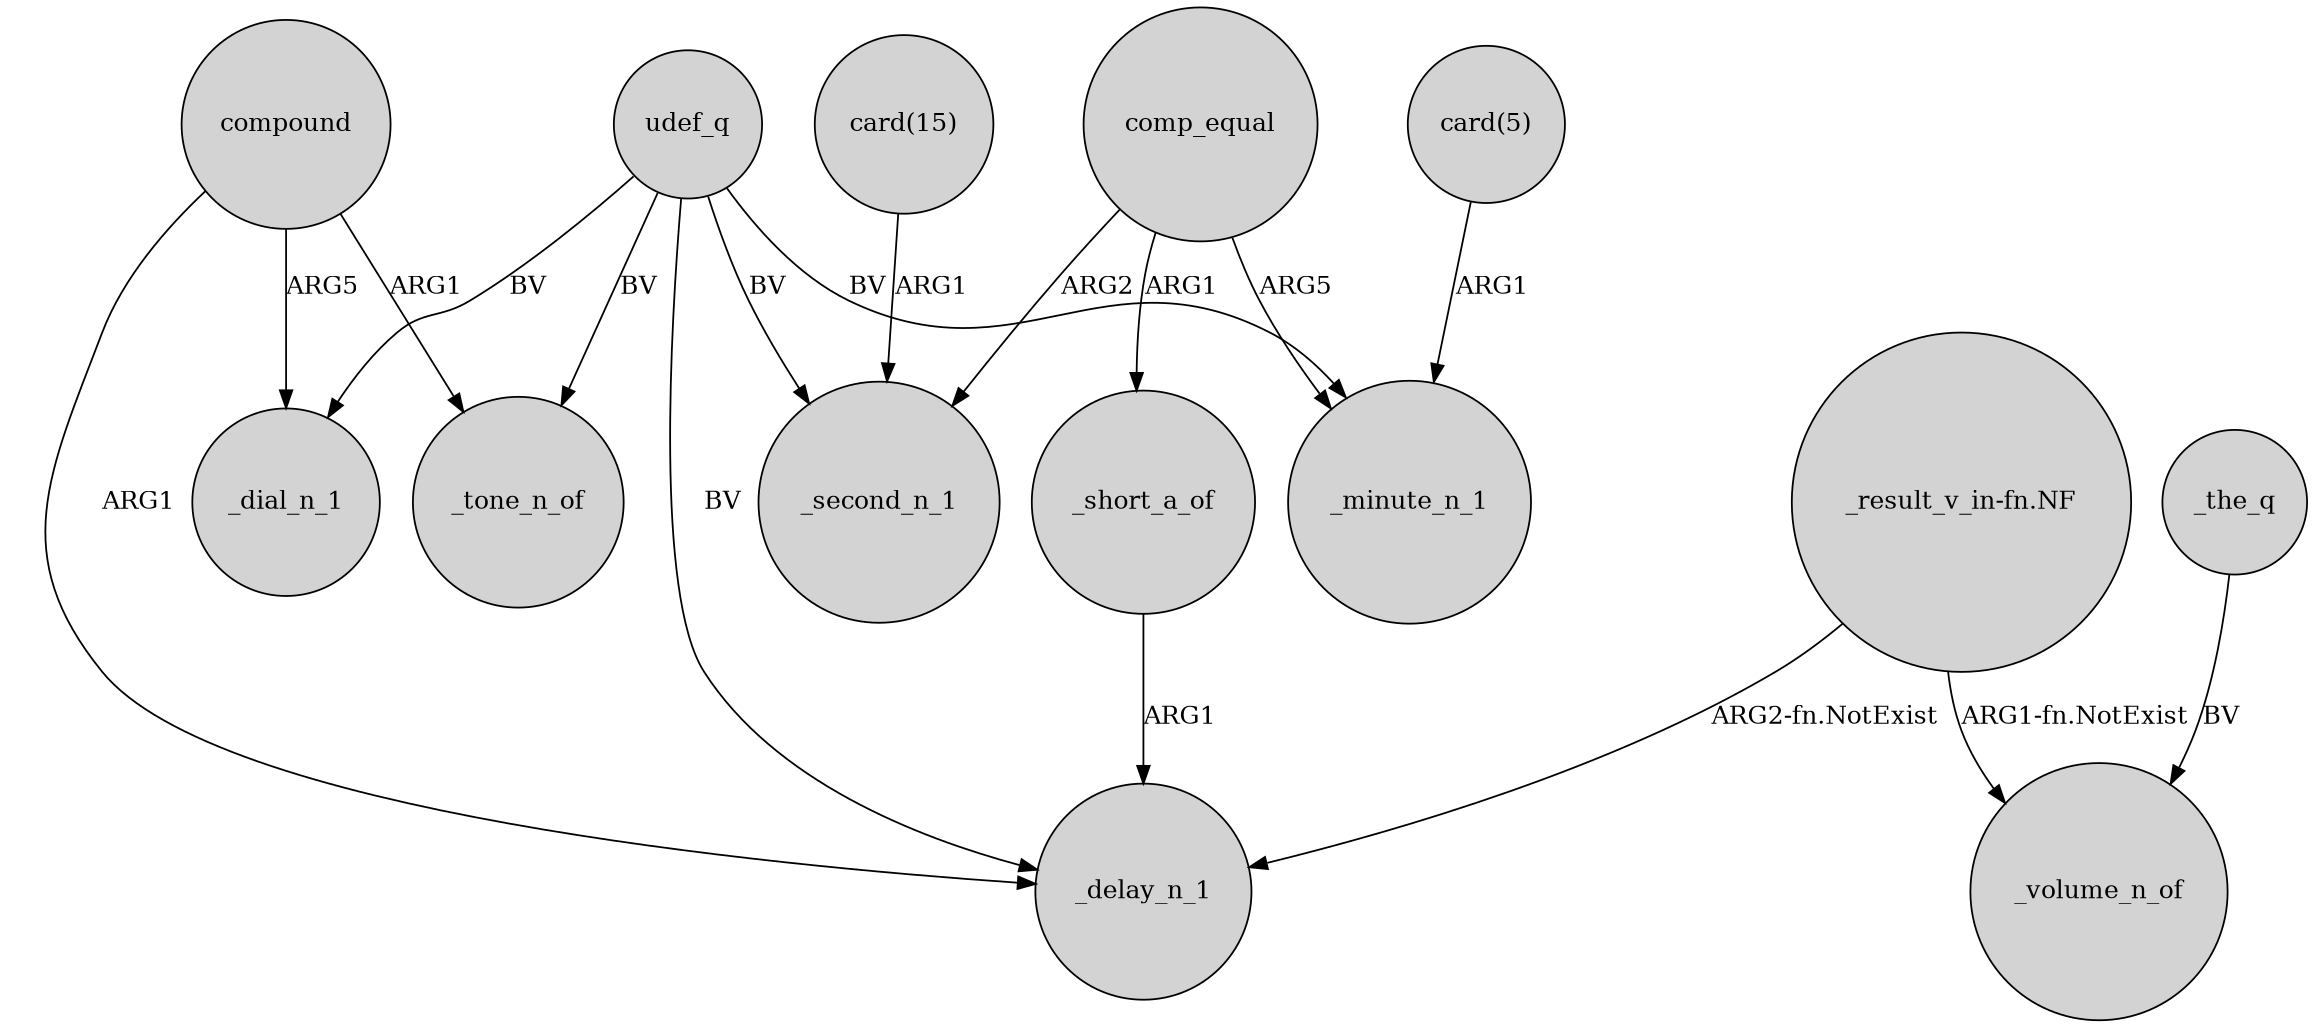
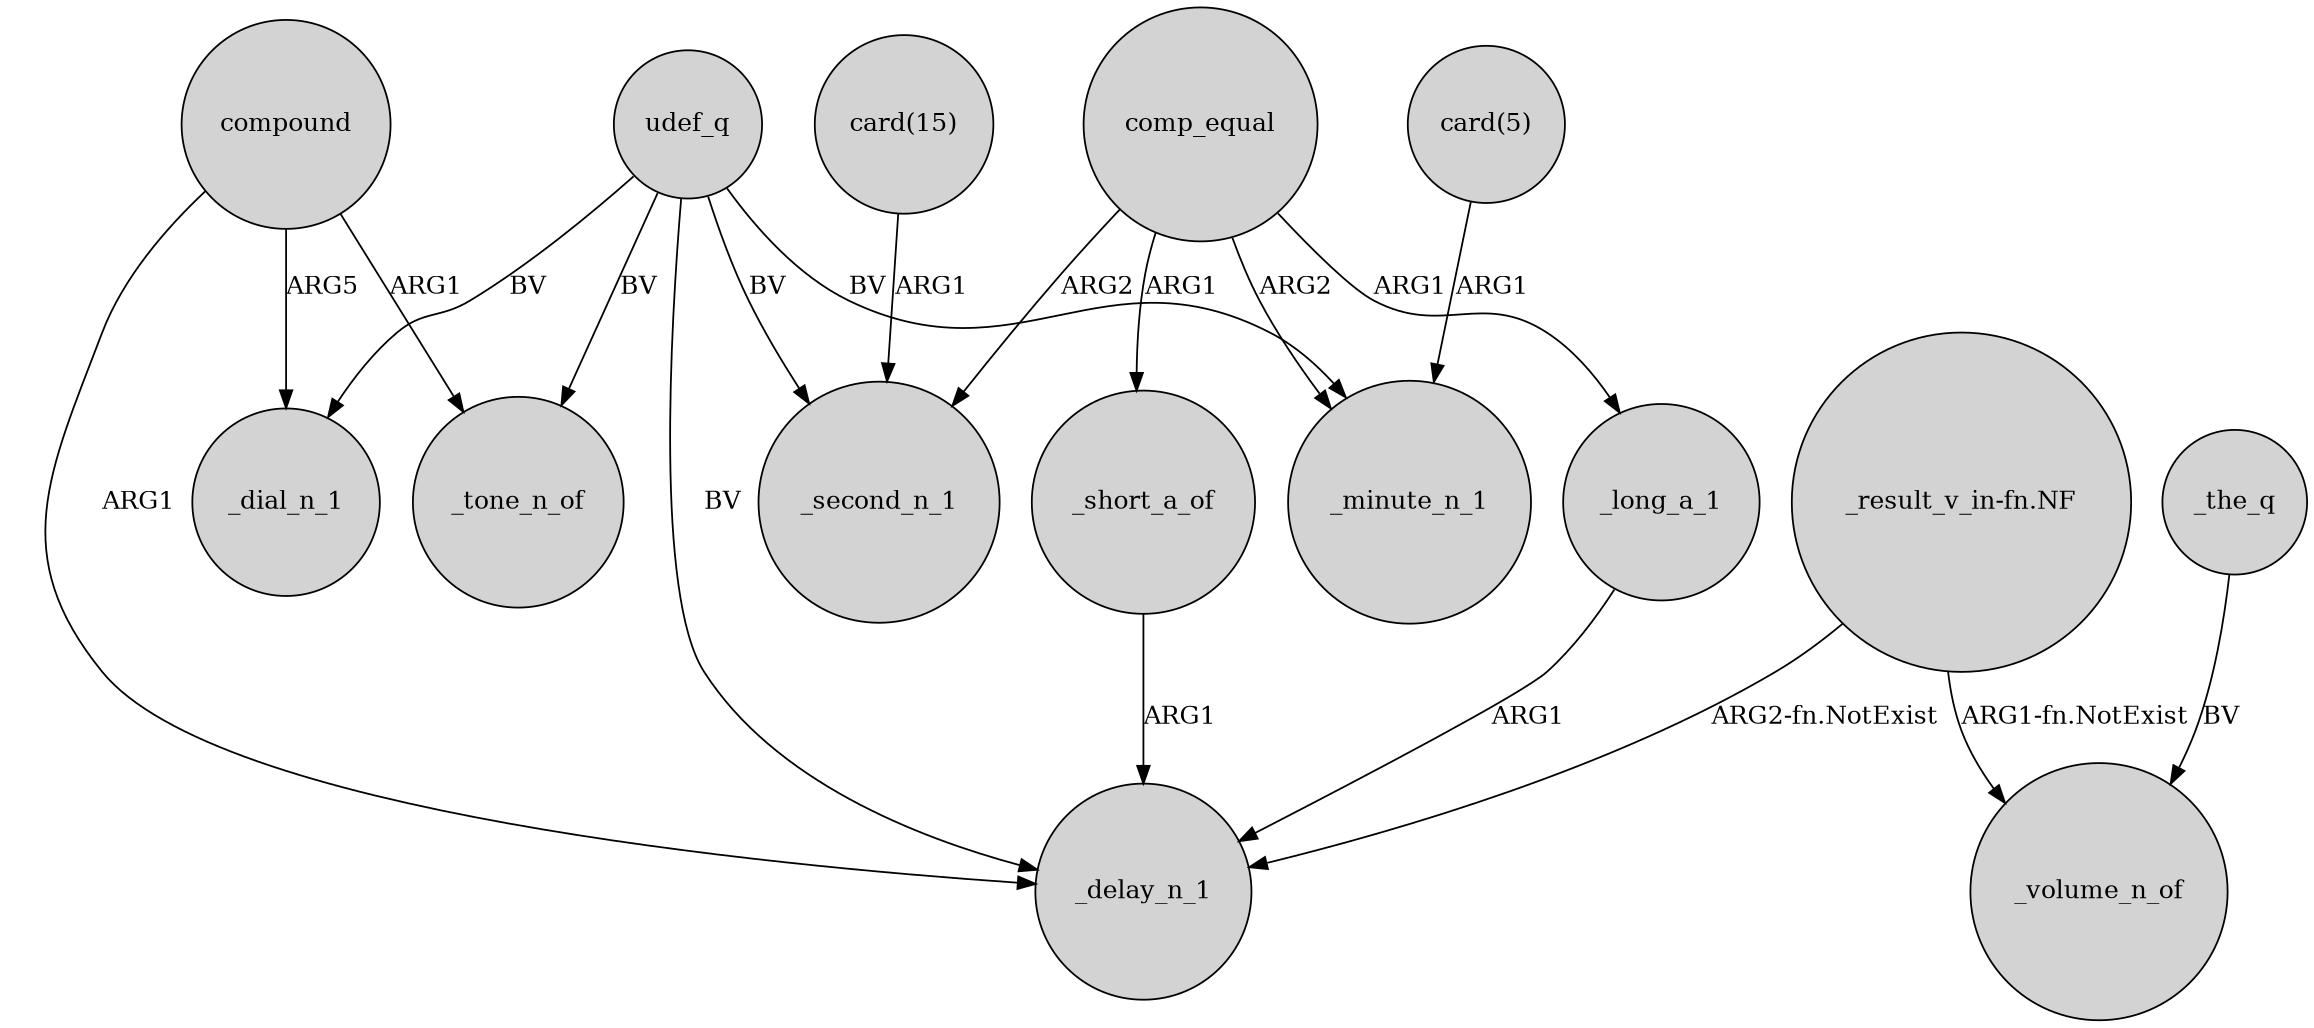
edge "comp_equal" -> "_minute_n_1": label "ARG5" -> "ARG2"
node "_long_a_1": added
